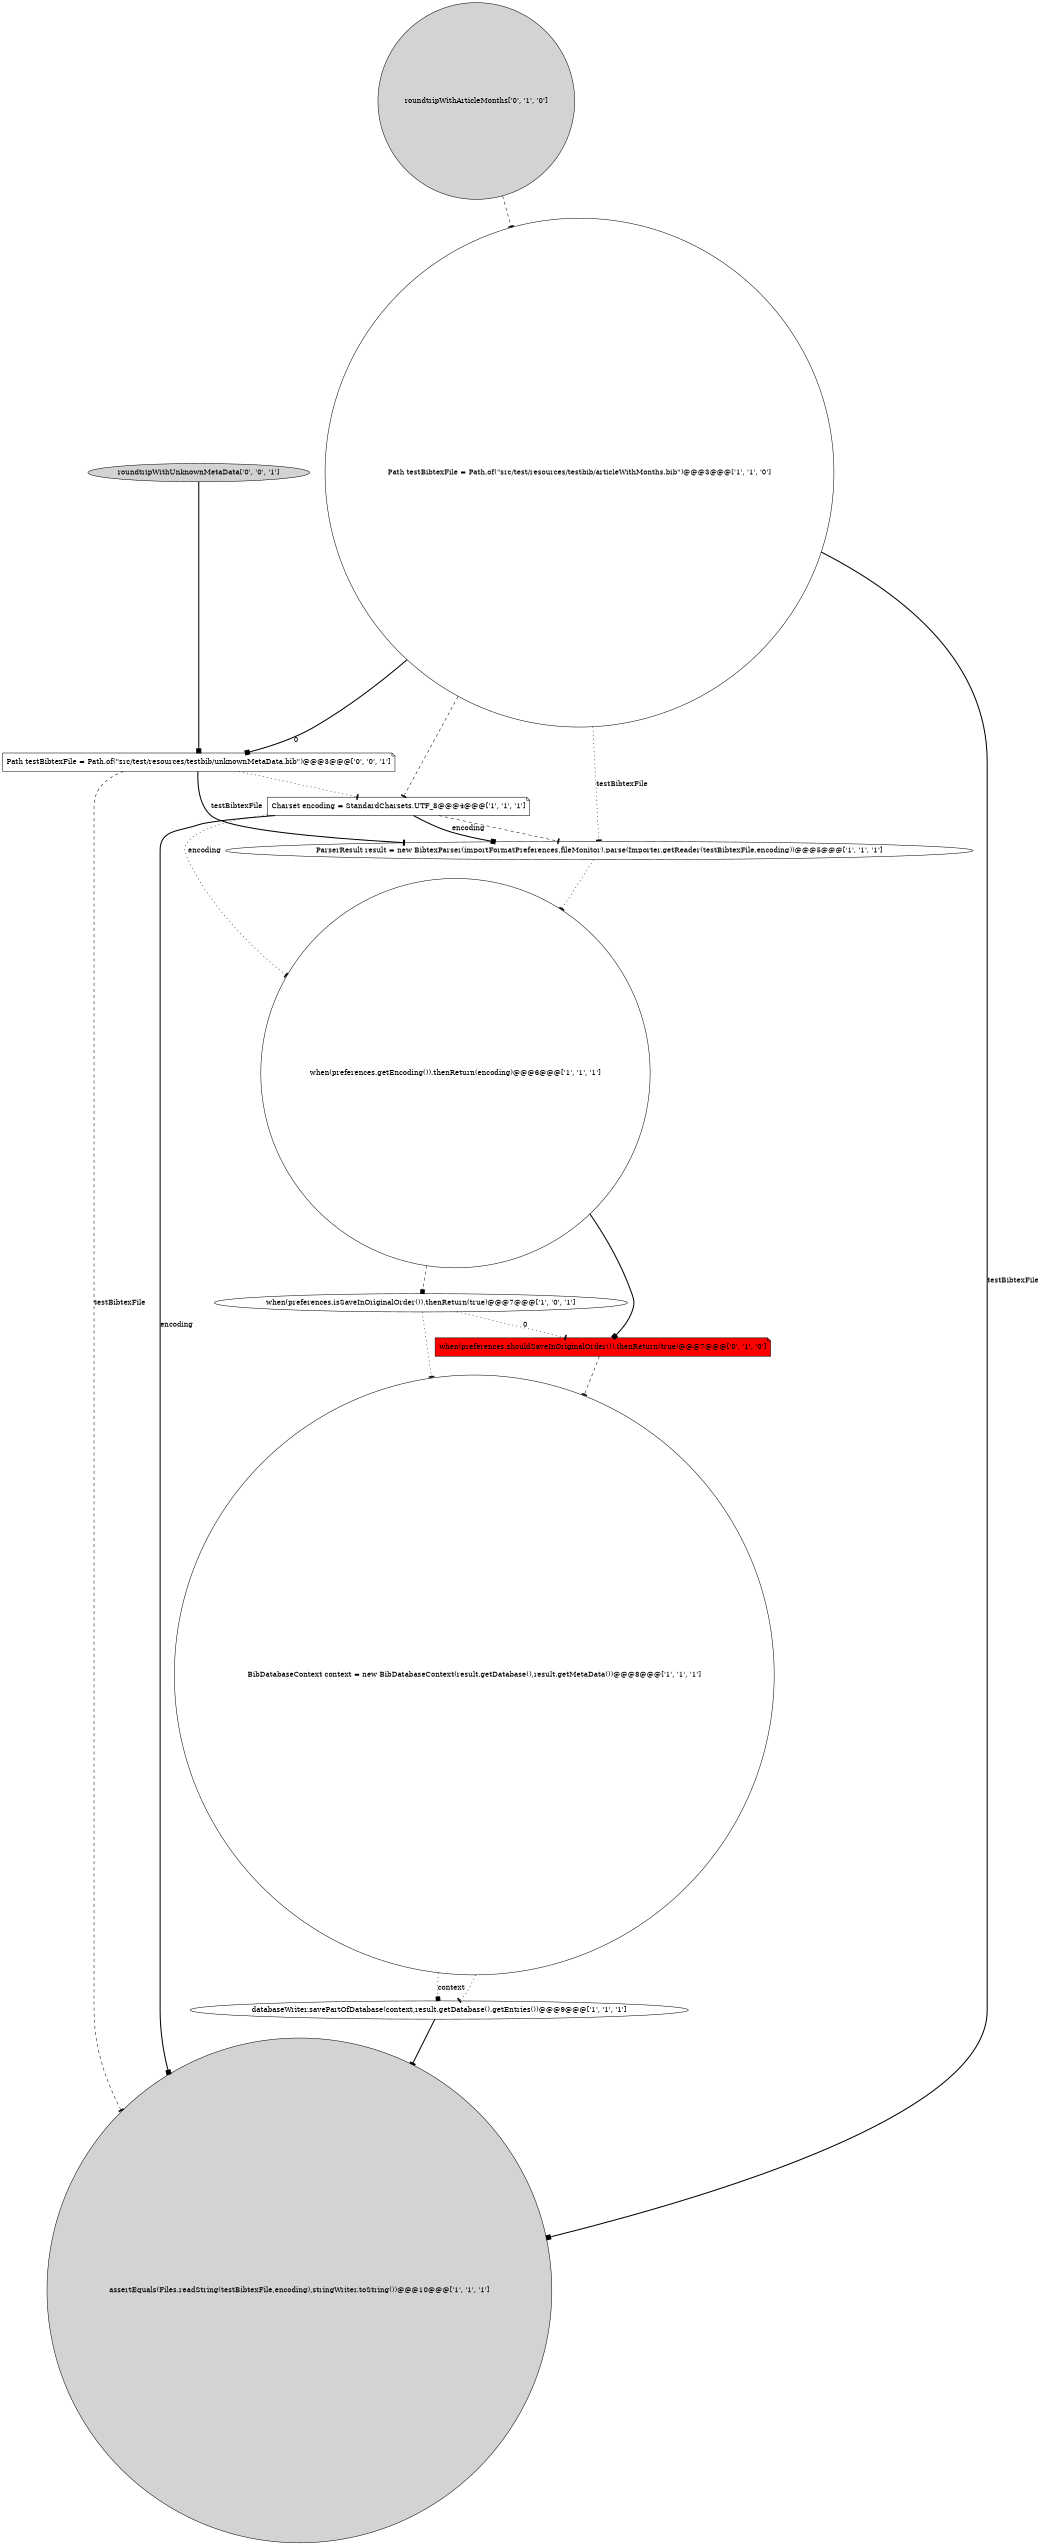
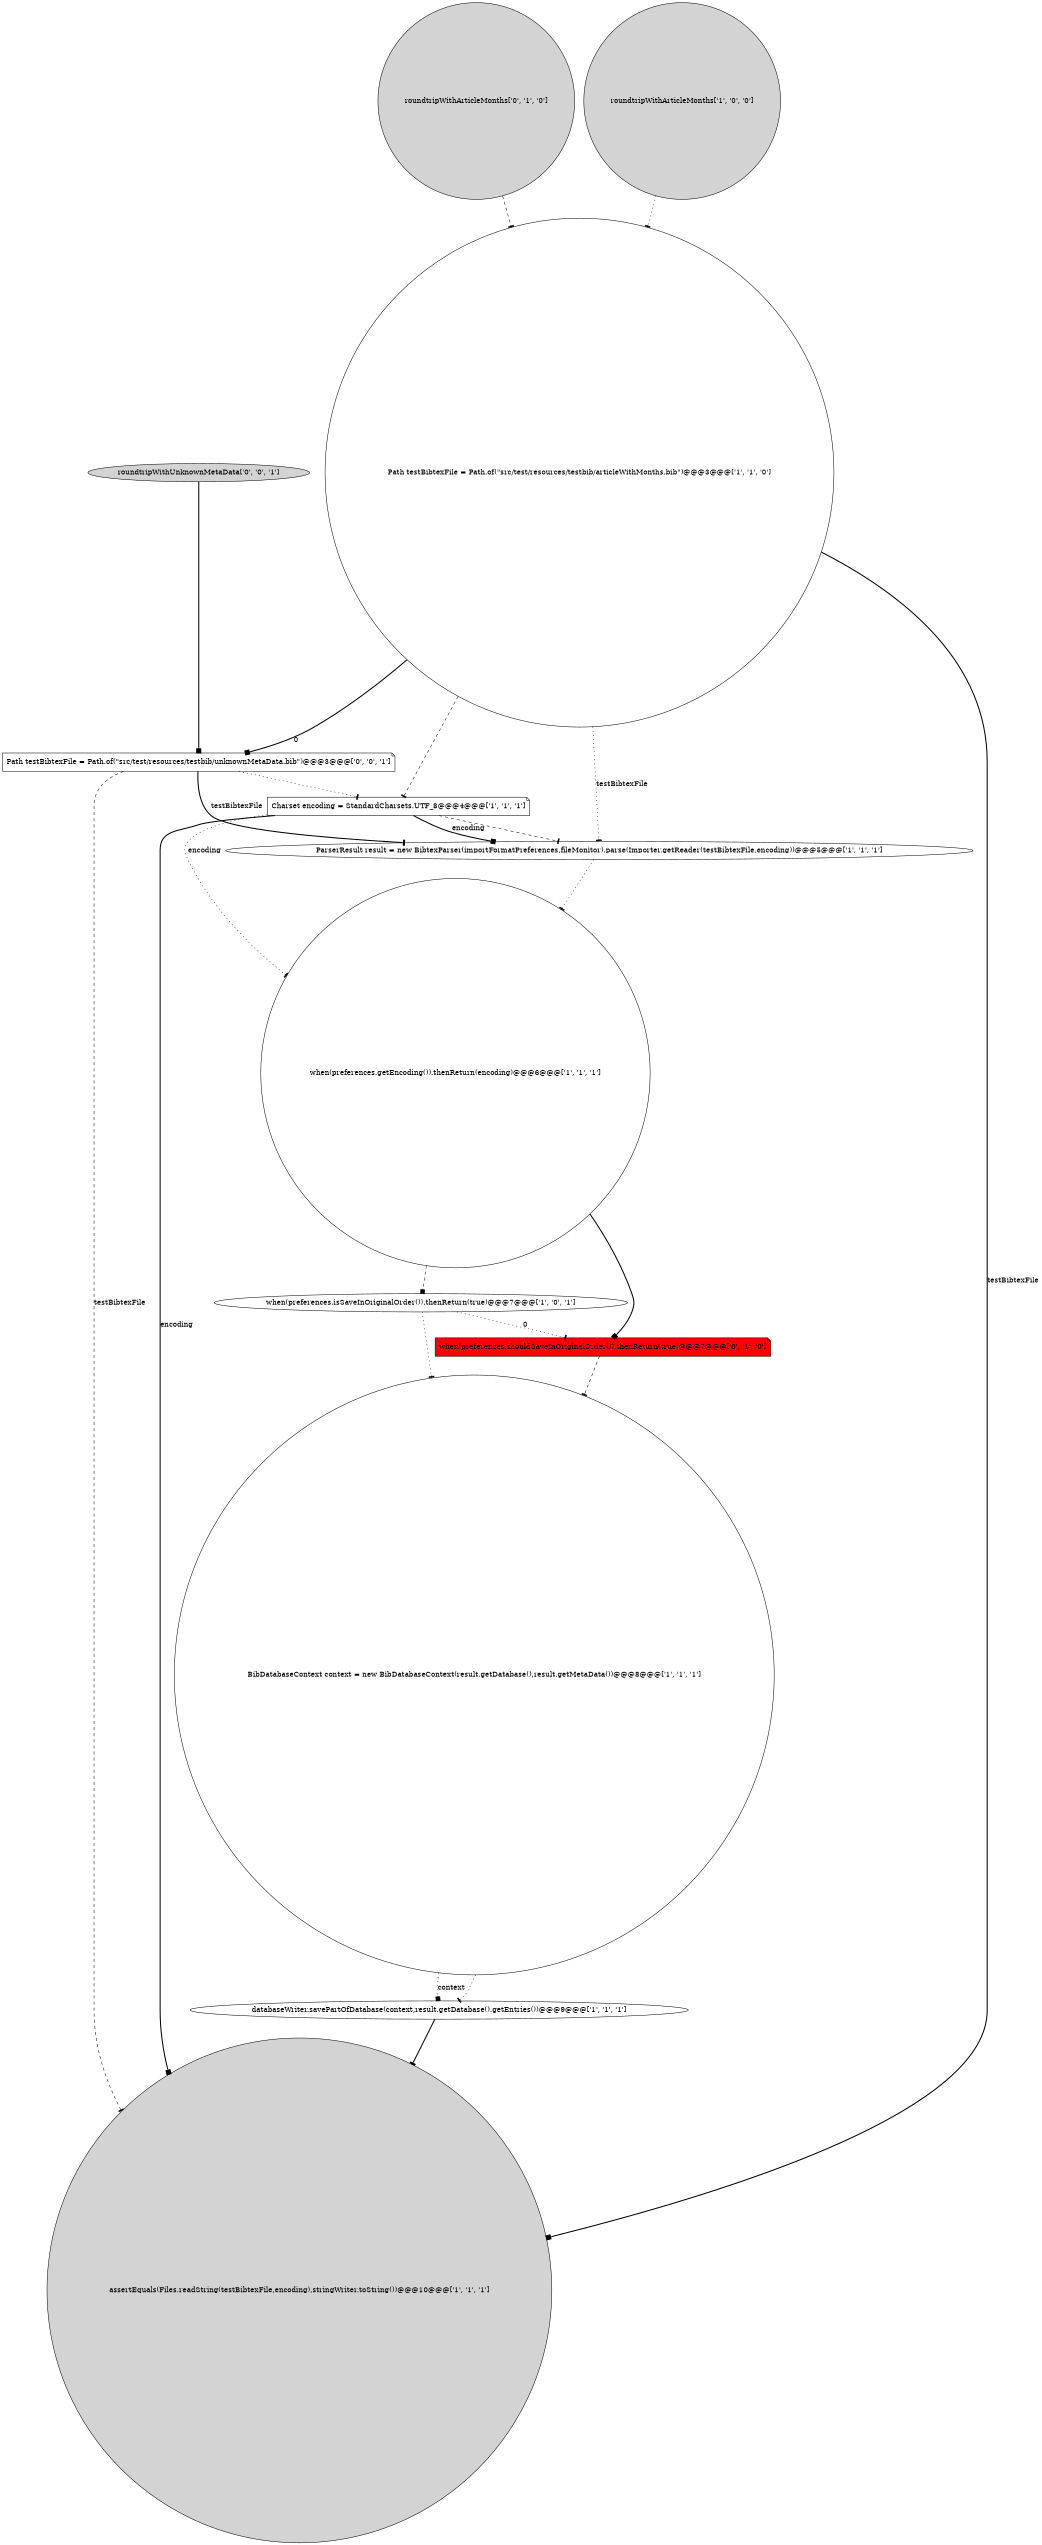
node "roundtripWithArticleMonths['1', '0', '0']": added
